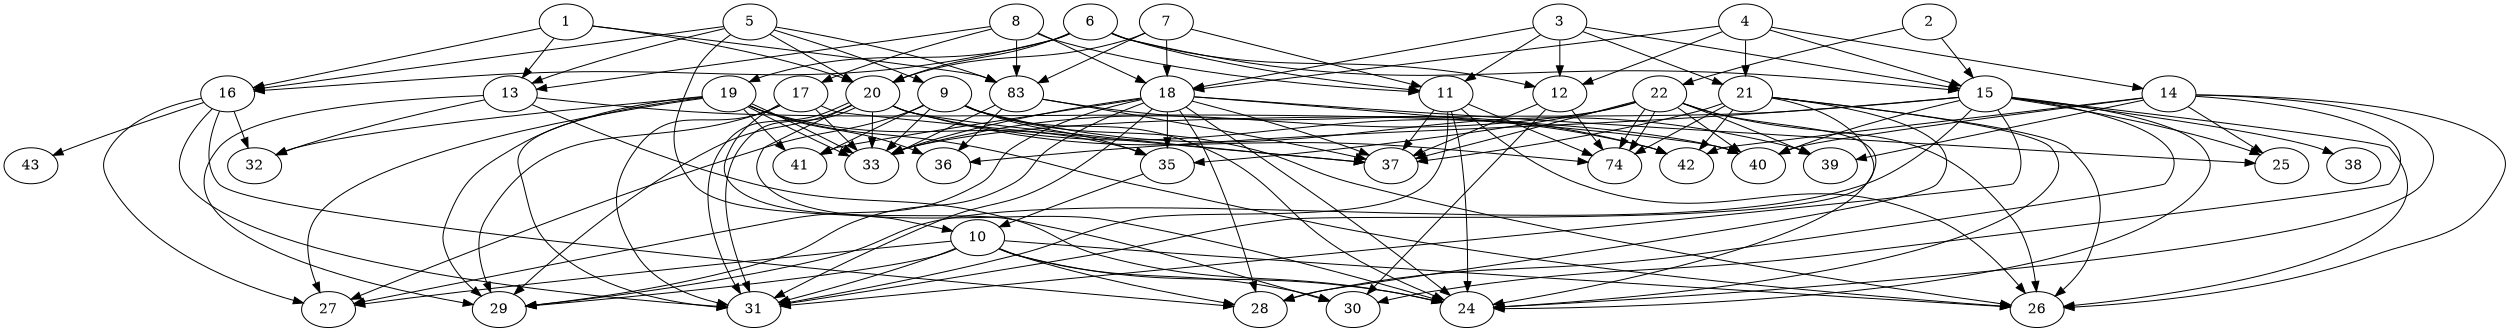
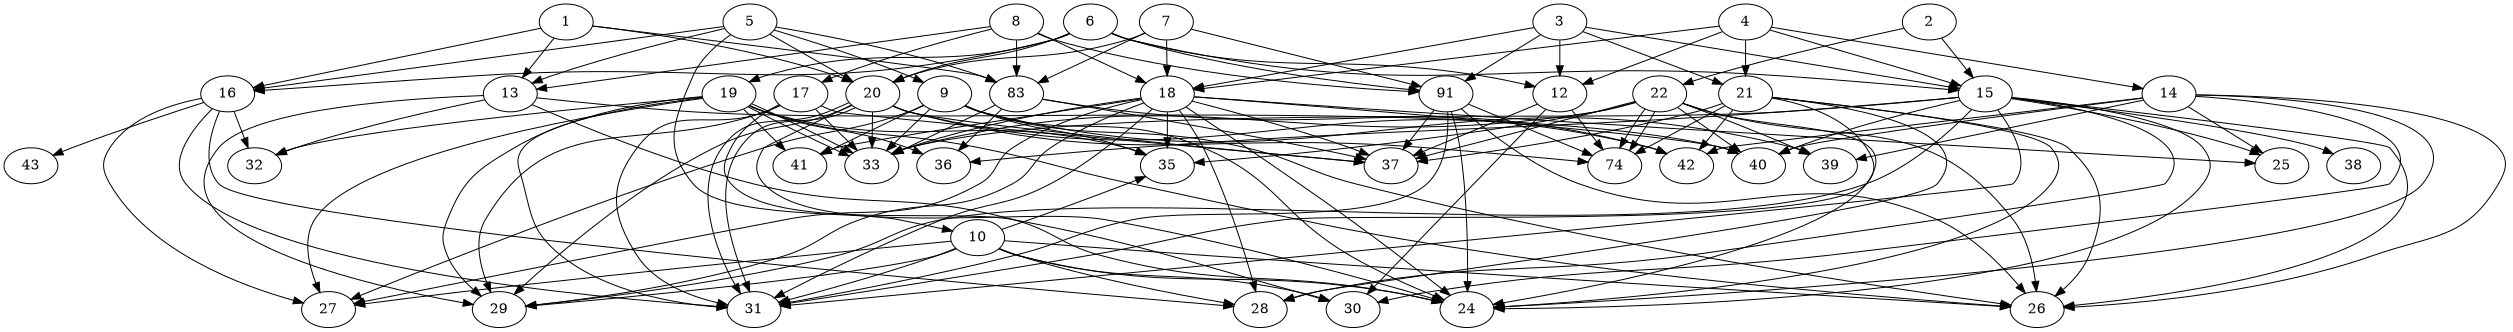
node "11": label "11" -> "91"
edge "35" -> "10": reversed
